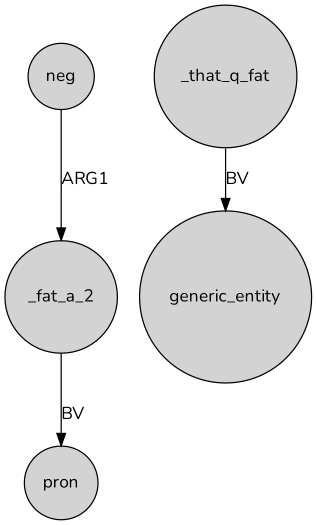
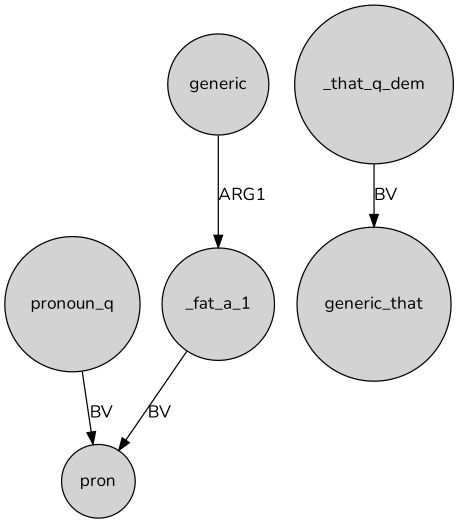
node "neg": label "neg" -> "generic"
node "_that_q_fat": label "_that_q_fat" -> "_that_q_dem"
node "_fat_a_2": label "_fat_a_2" -> "_fat_a_1"
node "generic_entity": label "generic_entity" -> "generic_that"
node "pronoun_q": added
